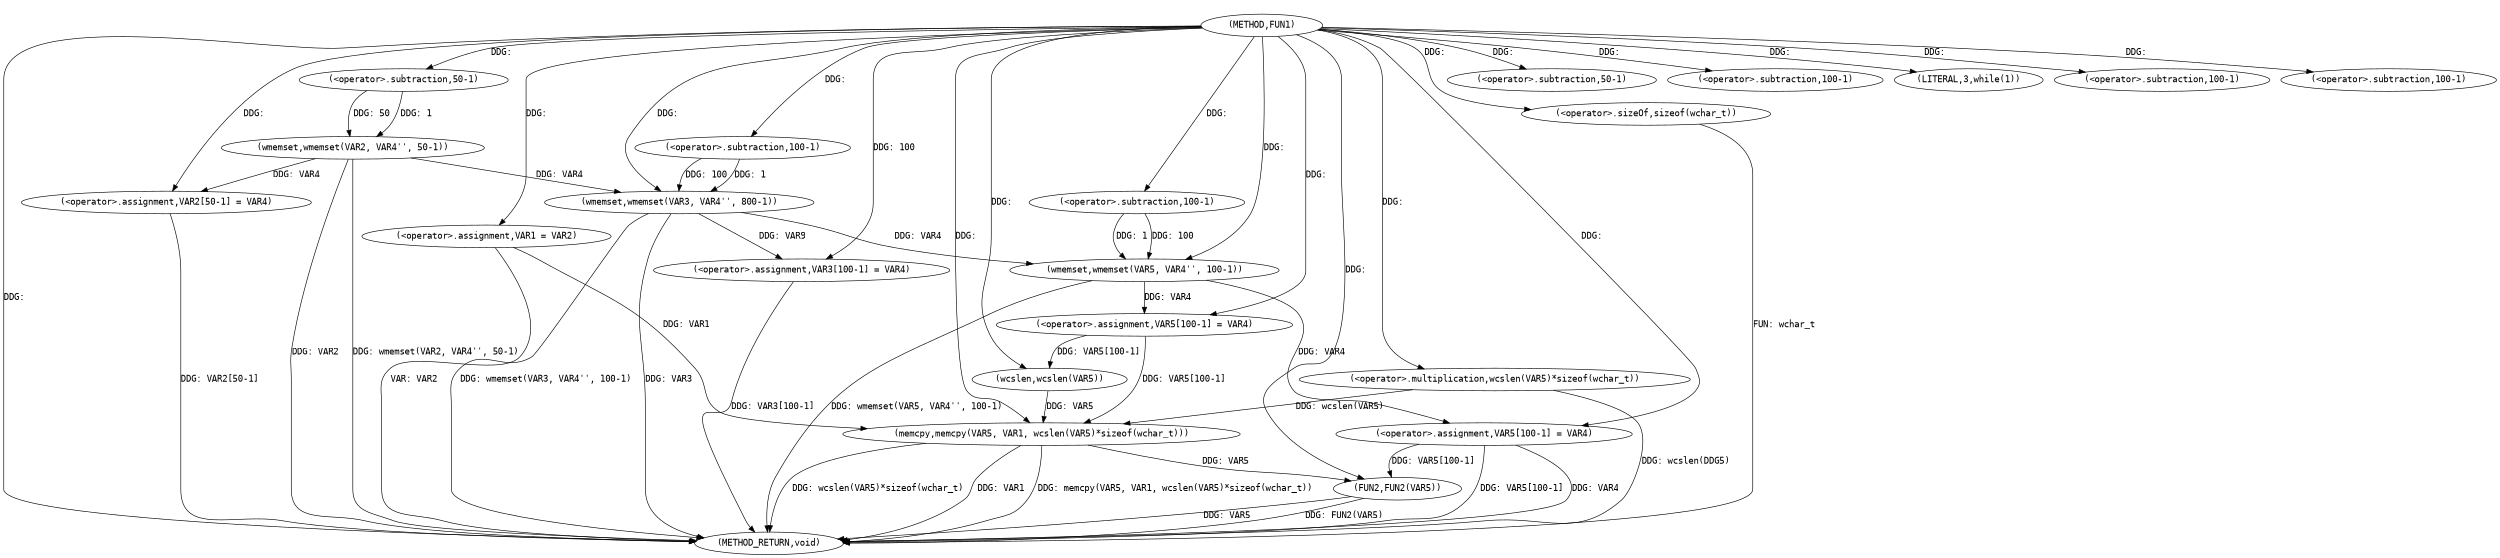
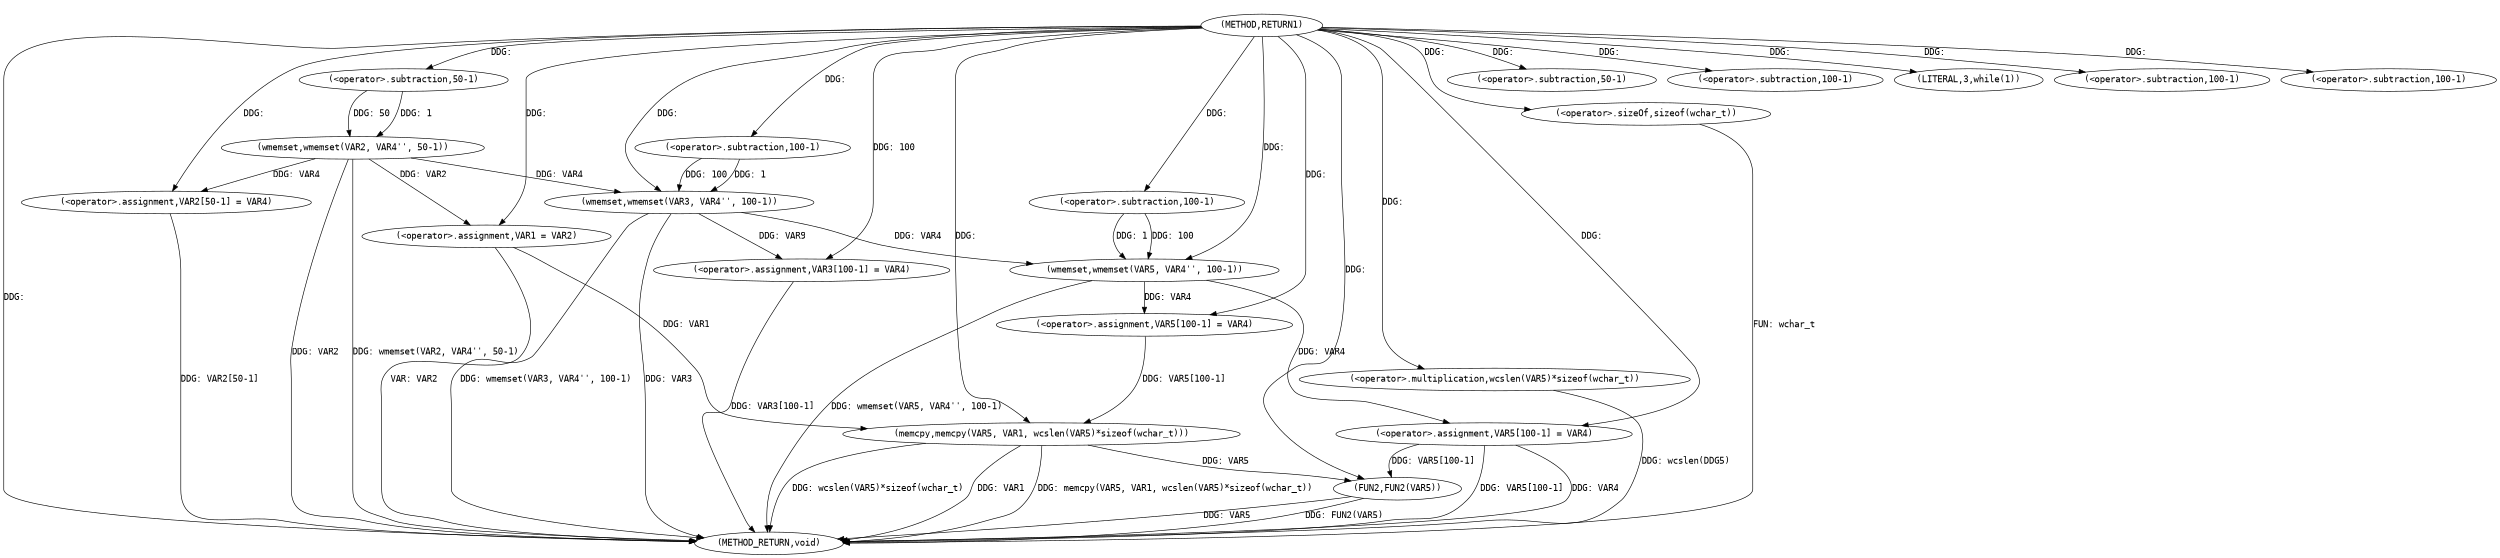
node "(METHOD,FUN1)": label "(METHOD,FUN1)" -> "(METHOD,RETURN1)"
edge "(wmemset,wmemset(VAR2, VAR4'', 50-1))" -> "(<operator>.assignment,VAR1 = VAR2)": added, label "DDG: VAR2"
node "(wmemset,wmemset(VAR3, VAR4'', 800-1))": label "(wmemset,wmemset(VAR3, VAR4'', 800-1))" -> "(wmemset,wmemset(VAR3, VAR4'', 100-1))"
node "(wcslen,wcslen(VAR5))": removed
edge "(<operator>.multiplication,wcslen(VAR5)*sizeof(wchar_t))" -> "(memcpy,memcpy(VAR5, VAR1, wcslen(VAR5)*sizeof(wchar_t)))": removed, label "DDG: wcslen(VAR5)"
